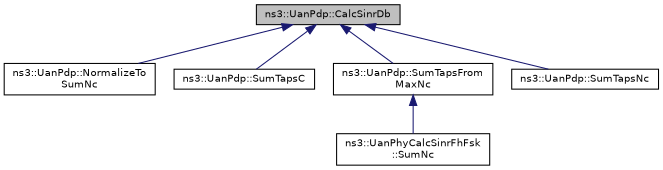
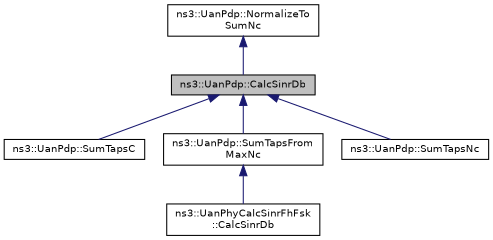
edge "ns3::UanPdp::NormalizeTo SumNc" -> "ns3::UanPdp::CalcSinrDb": reversed
node "ns3::UanPhyCalcSinrFhFsk ::SumNc": label "ns3::UanPhyCalcSinrFhFsk ::SumNc" -> "ns3::UanPhyCalcSinrFhFsk ::CalcSinrDb"
